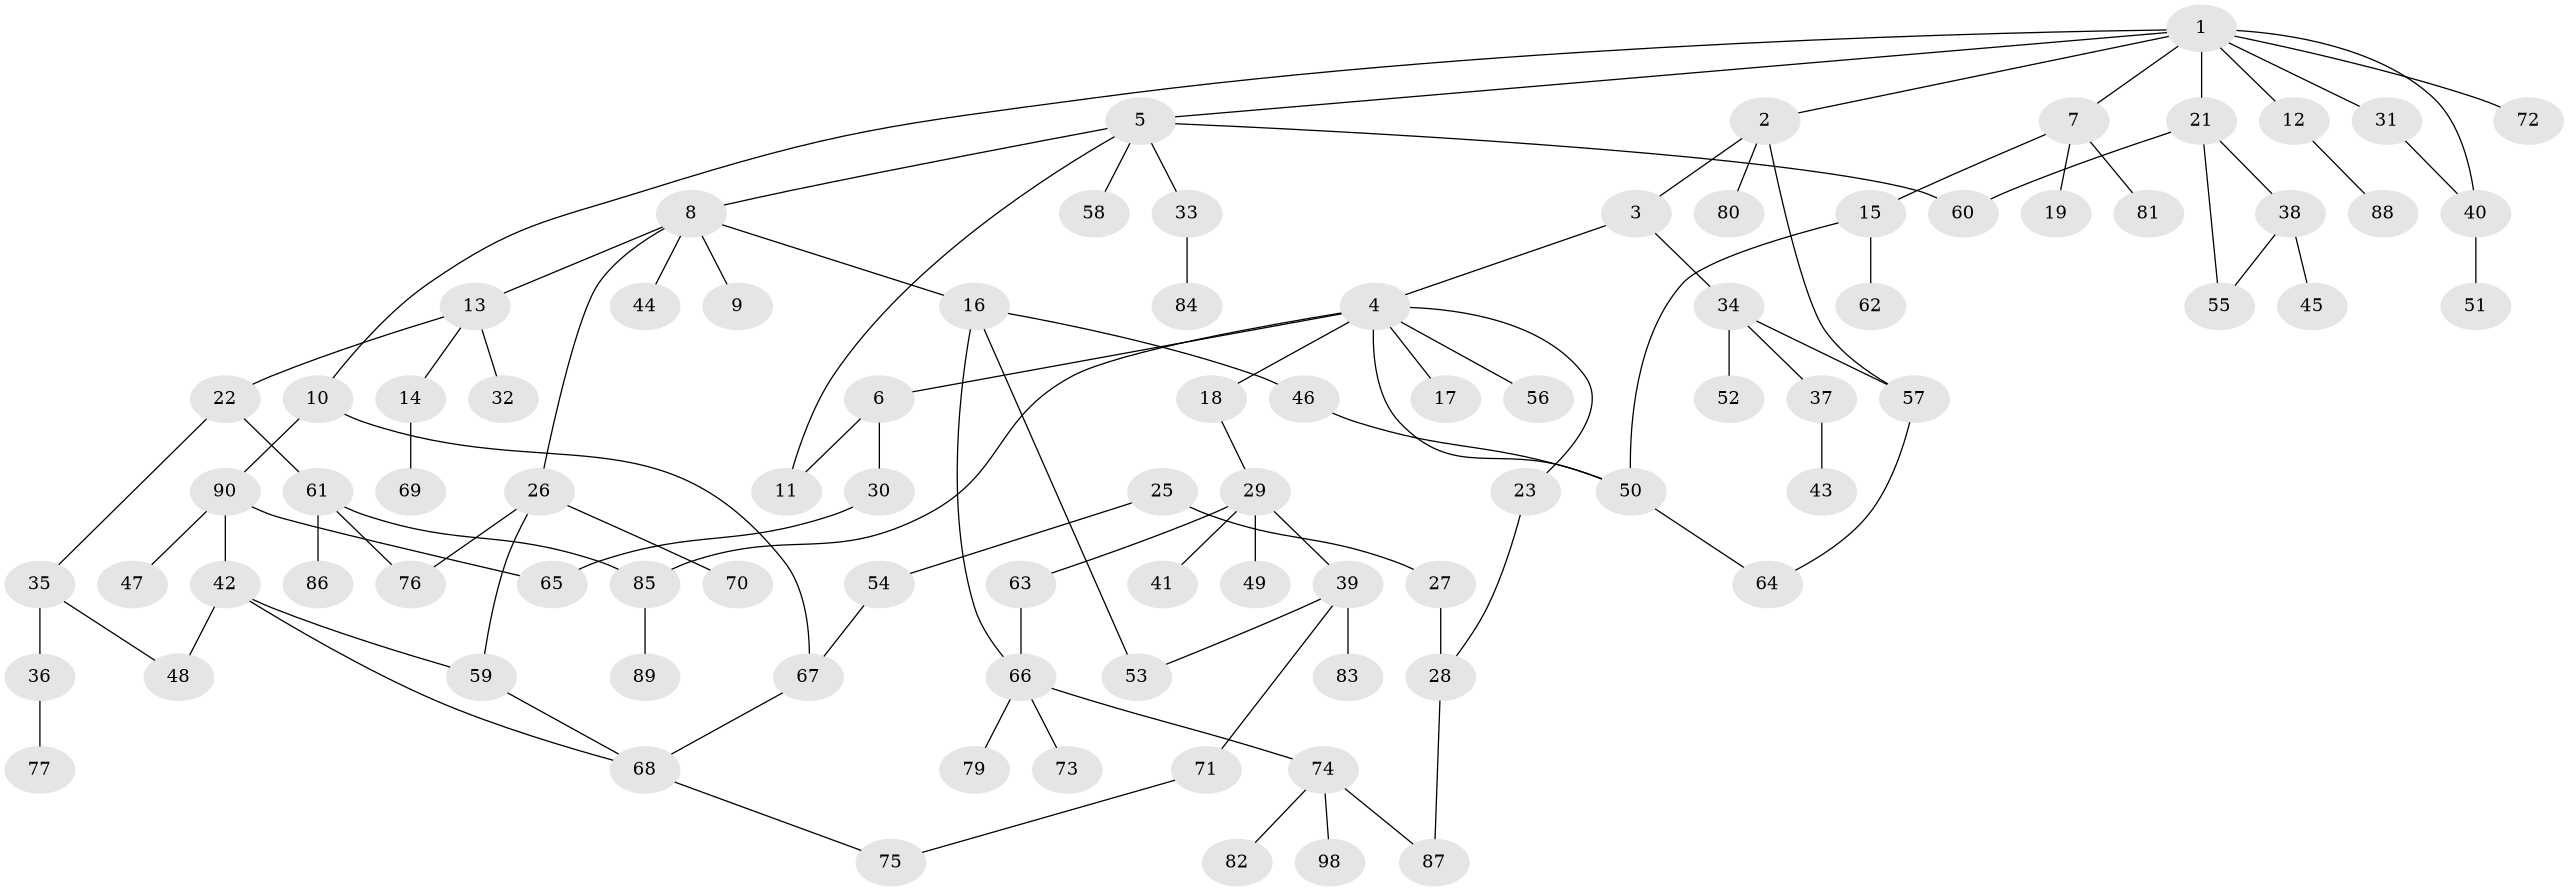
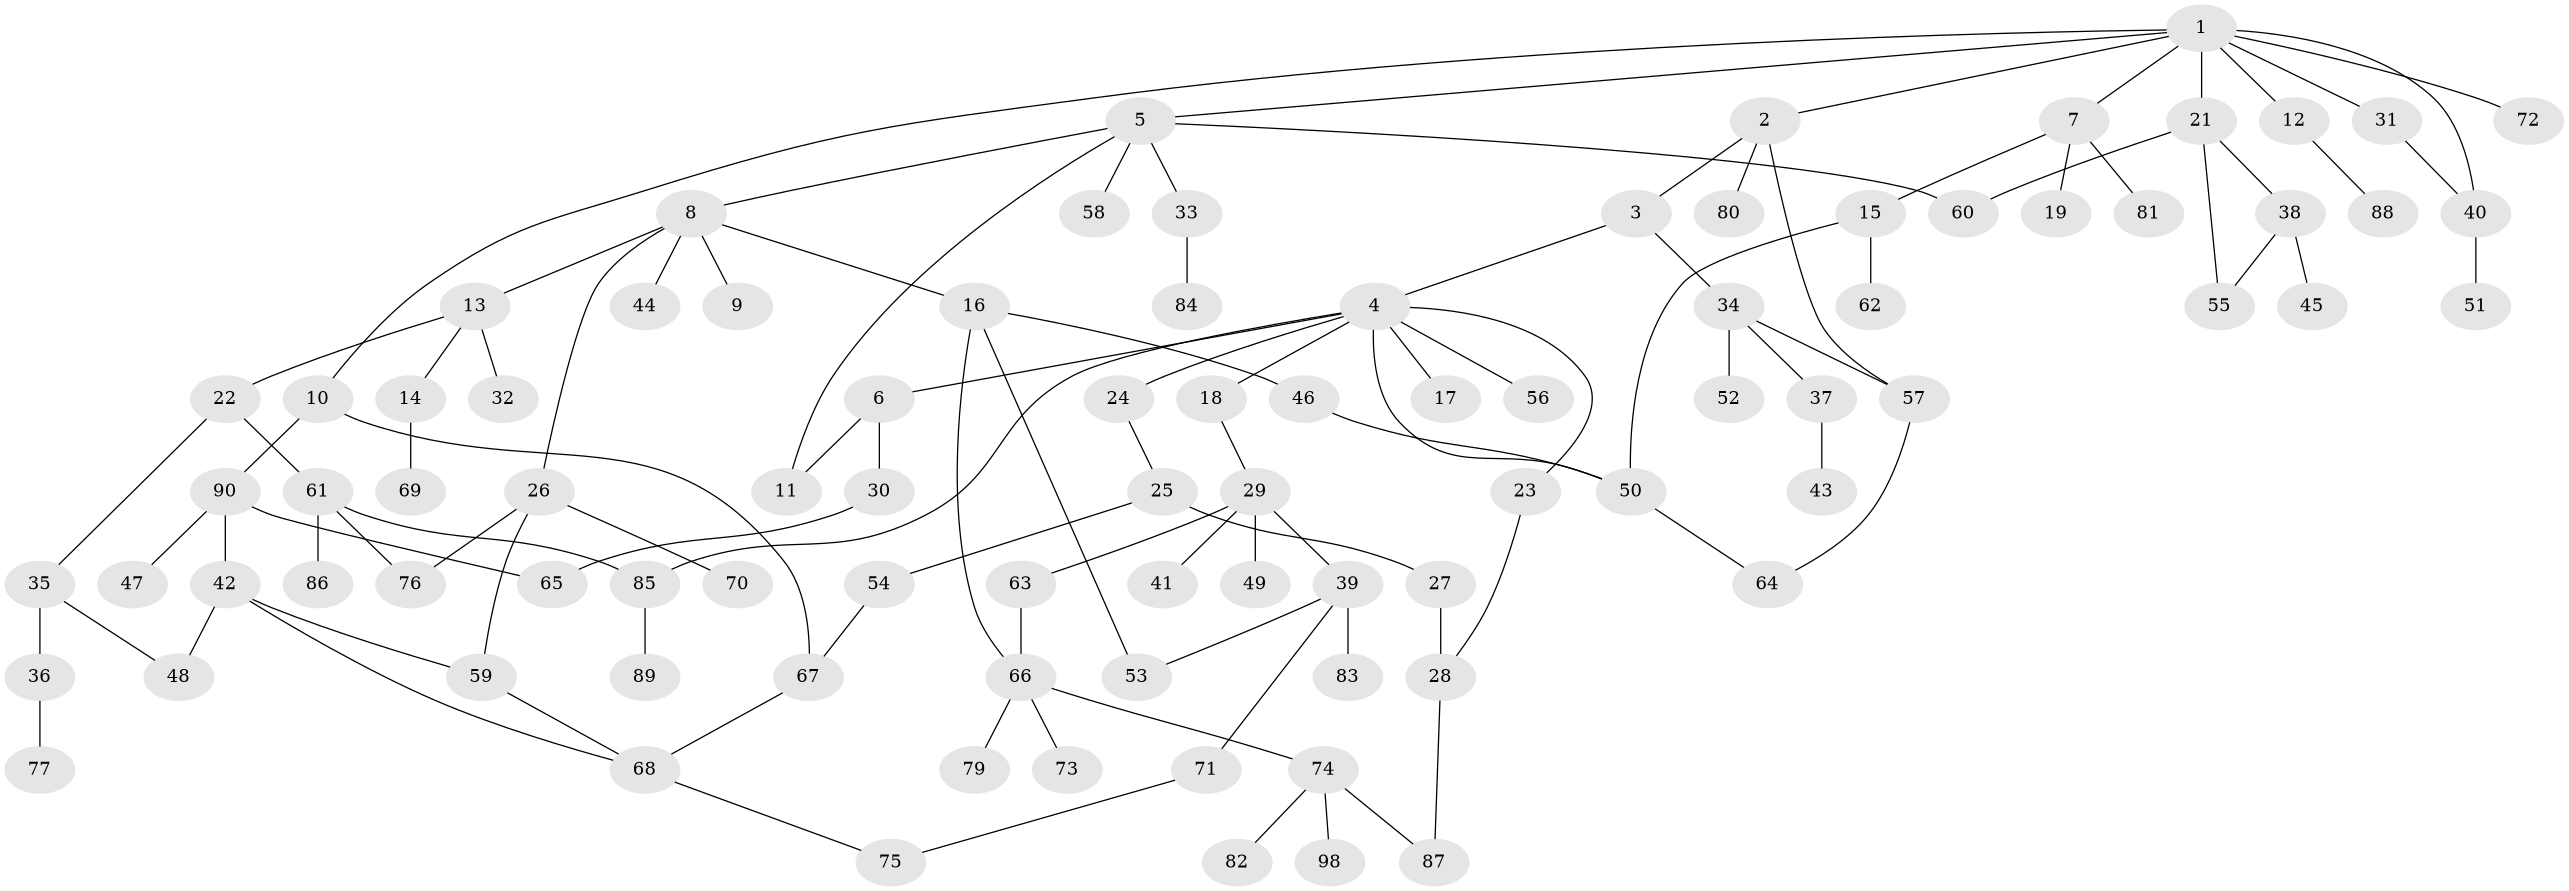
node "24": added
